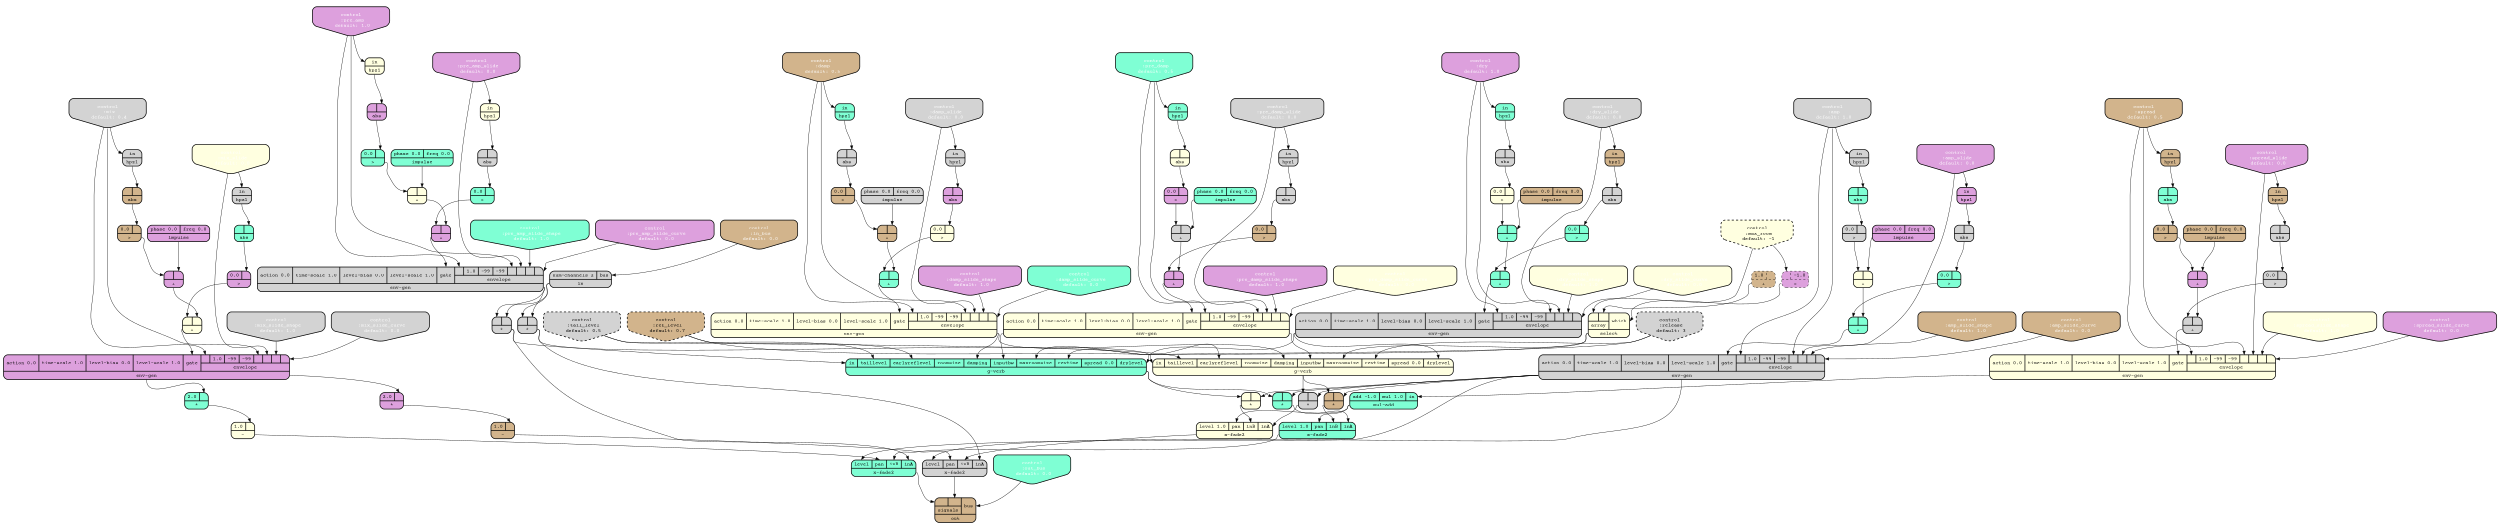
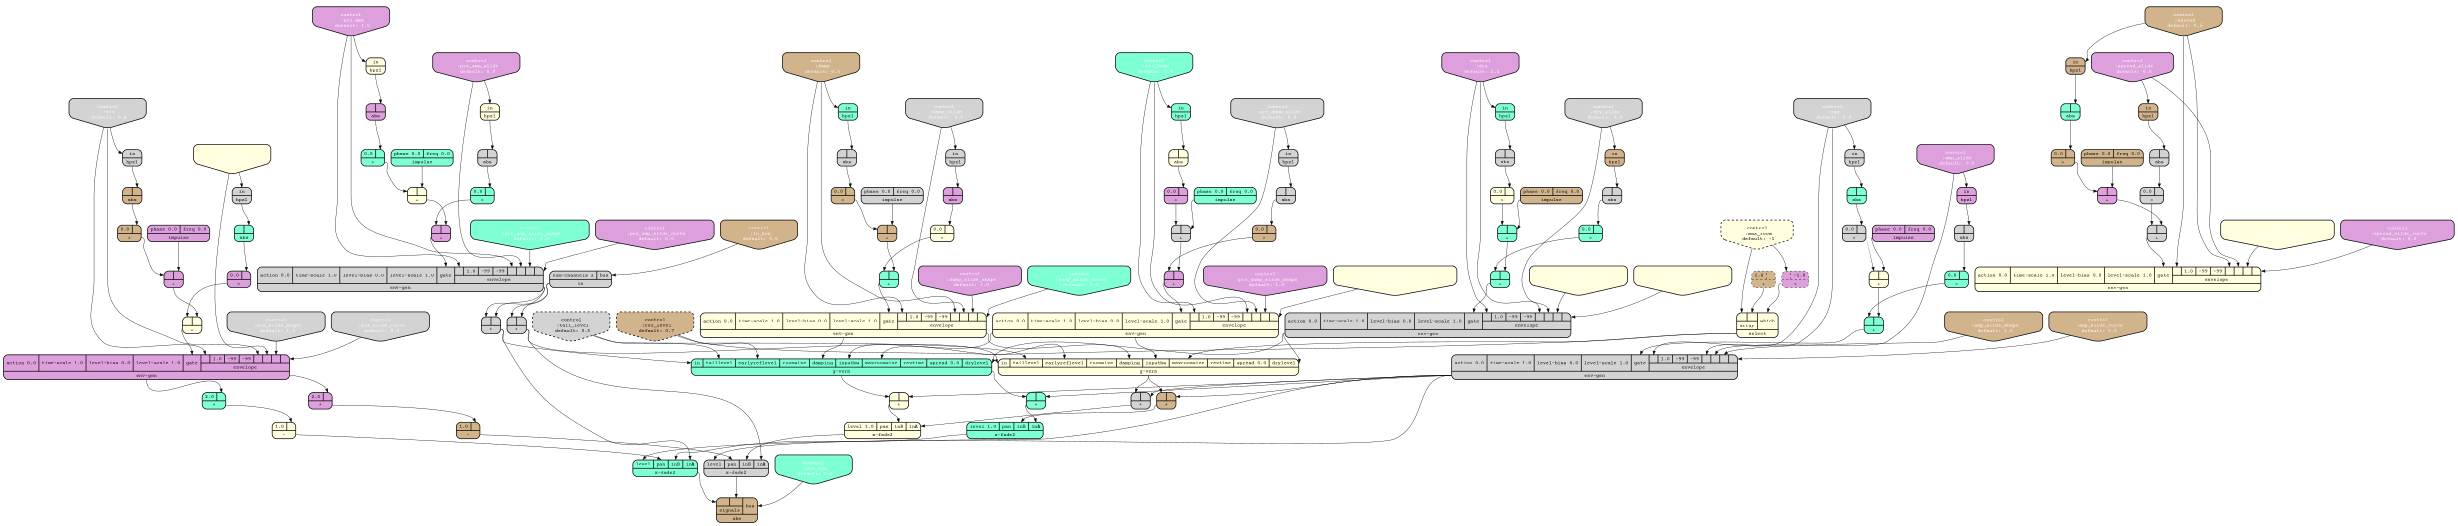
node "control :release default: 3": removed
node "add -1.0": removed
node "signals": text "out" -> "abs"
